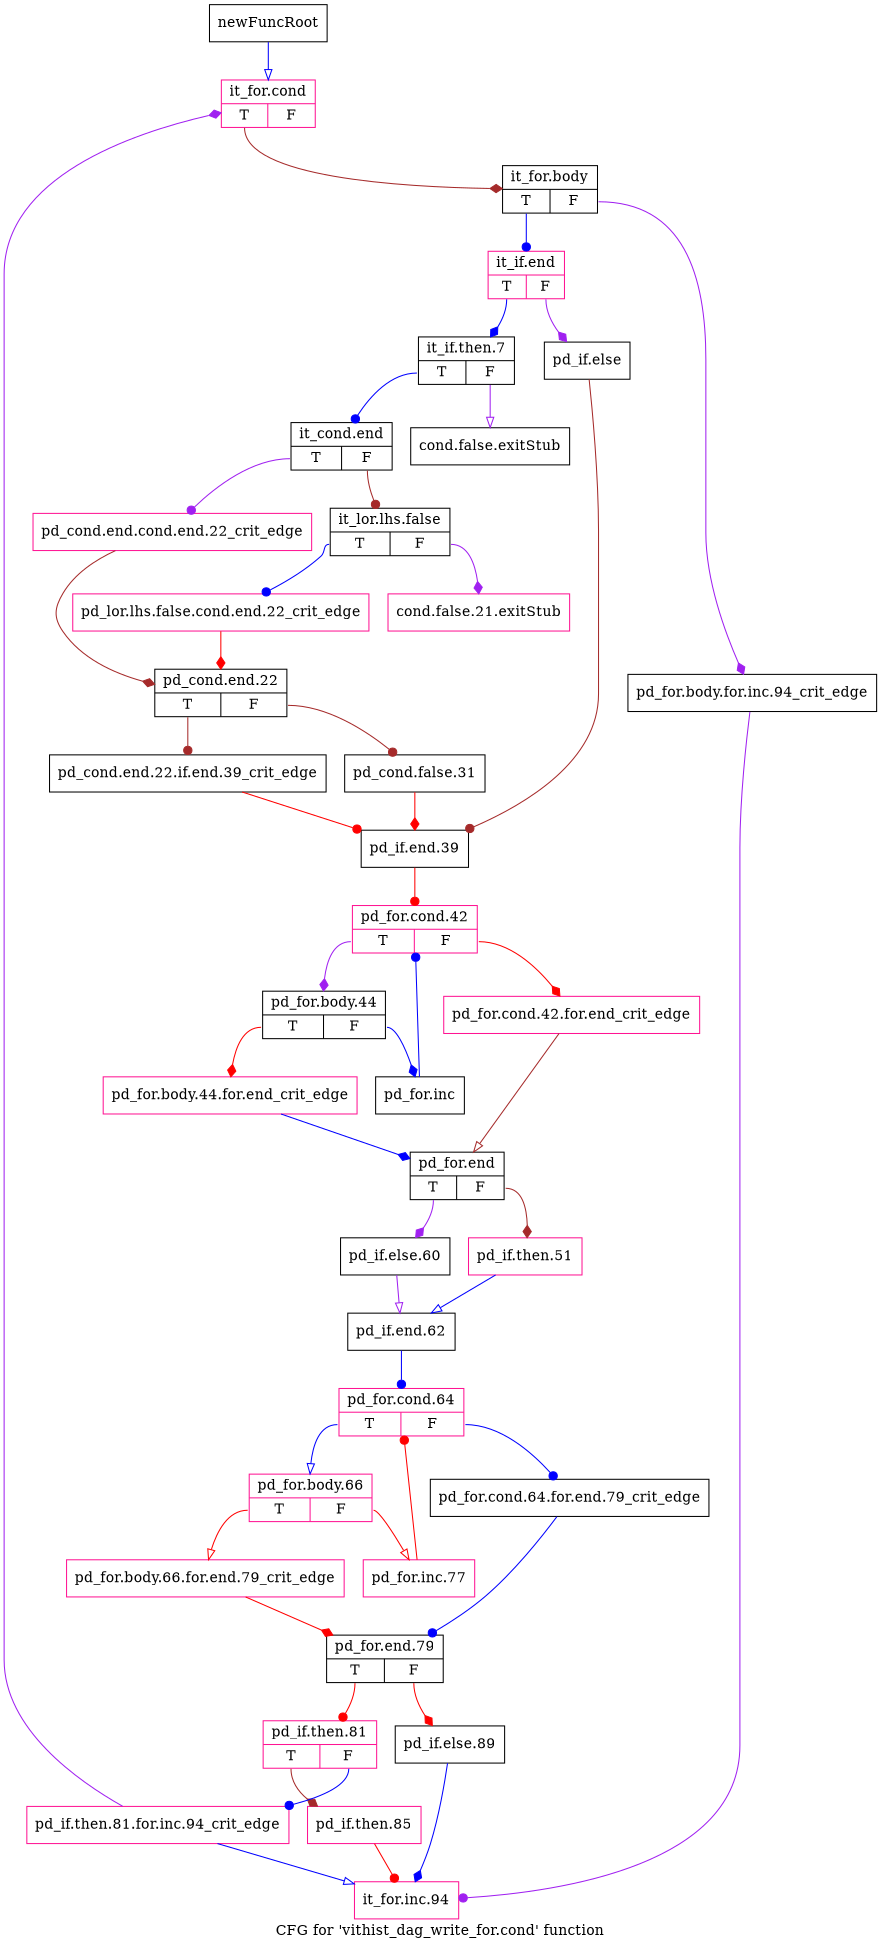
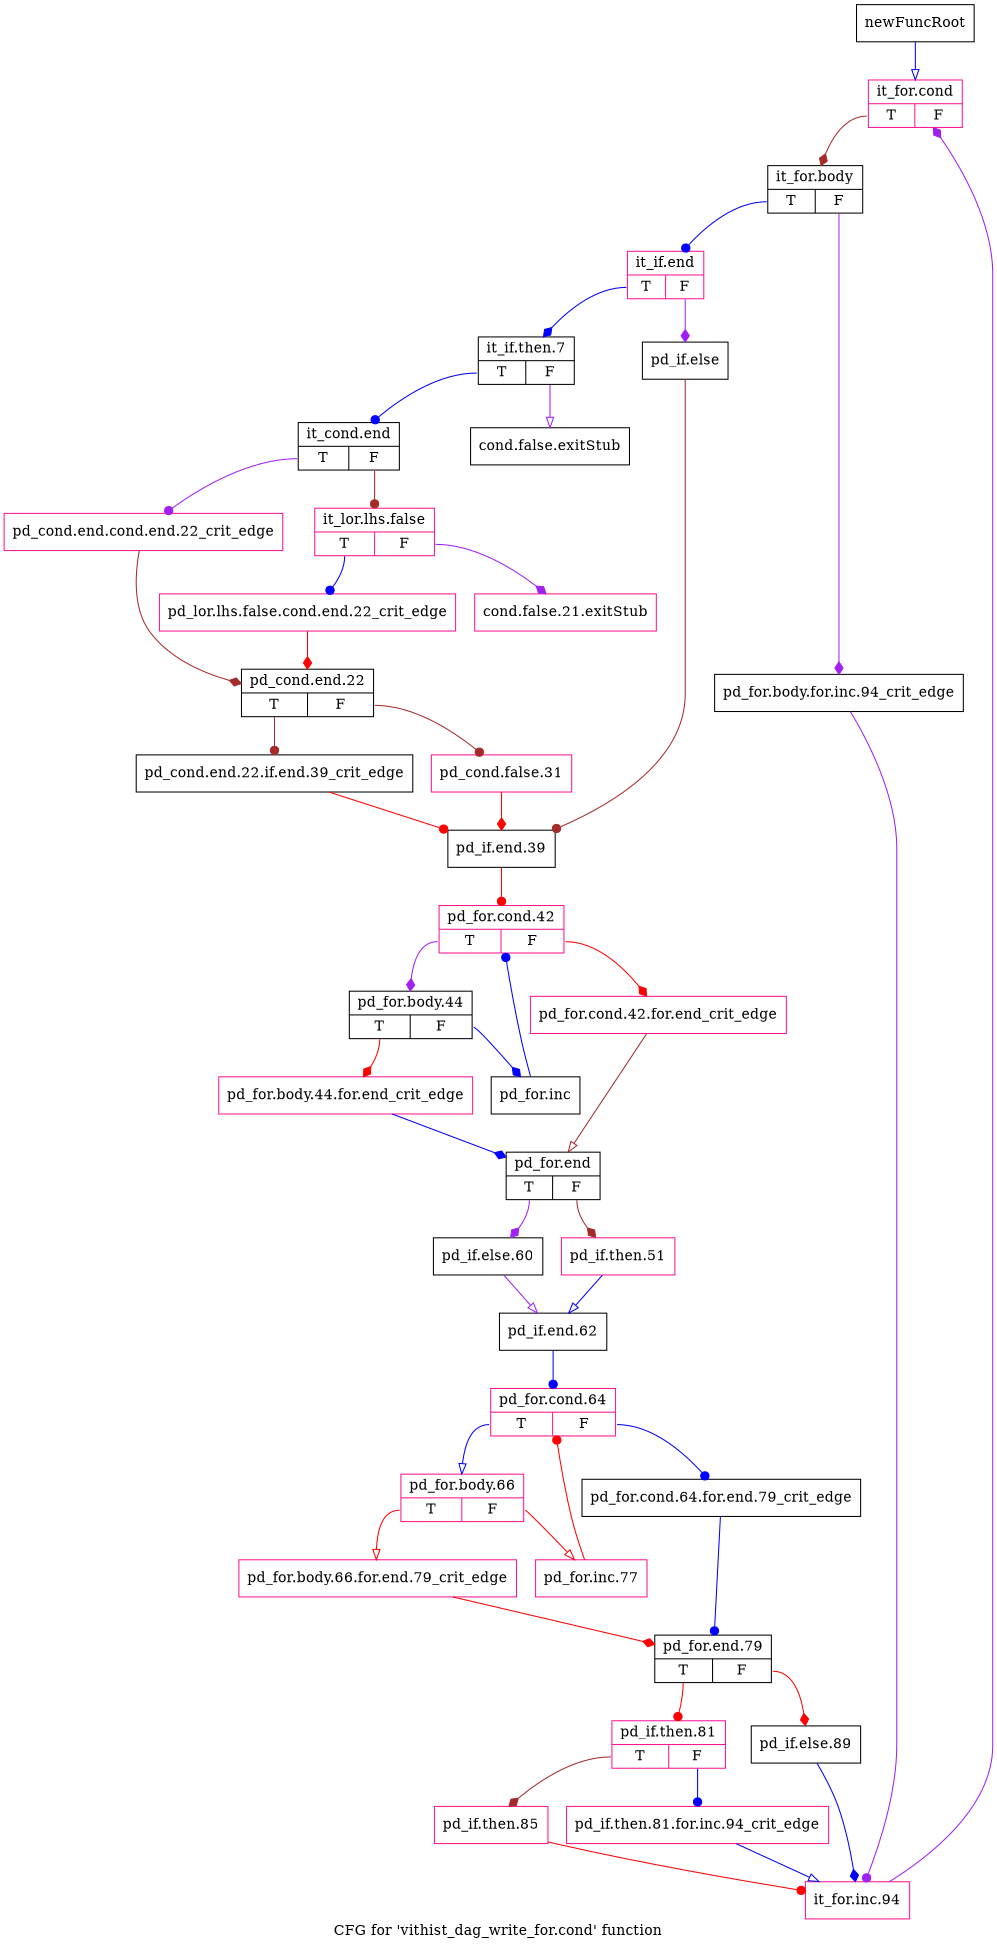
node "it_lor.lhs.false": color black -> deeppink
node "pd_cond.false.31": color black -> deeppink
edge "pd_if.then.81.for.inc.94_crit_edge" -> "it_for.cond": now "it_for.inc.94" -> "it_for.cond"
